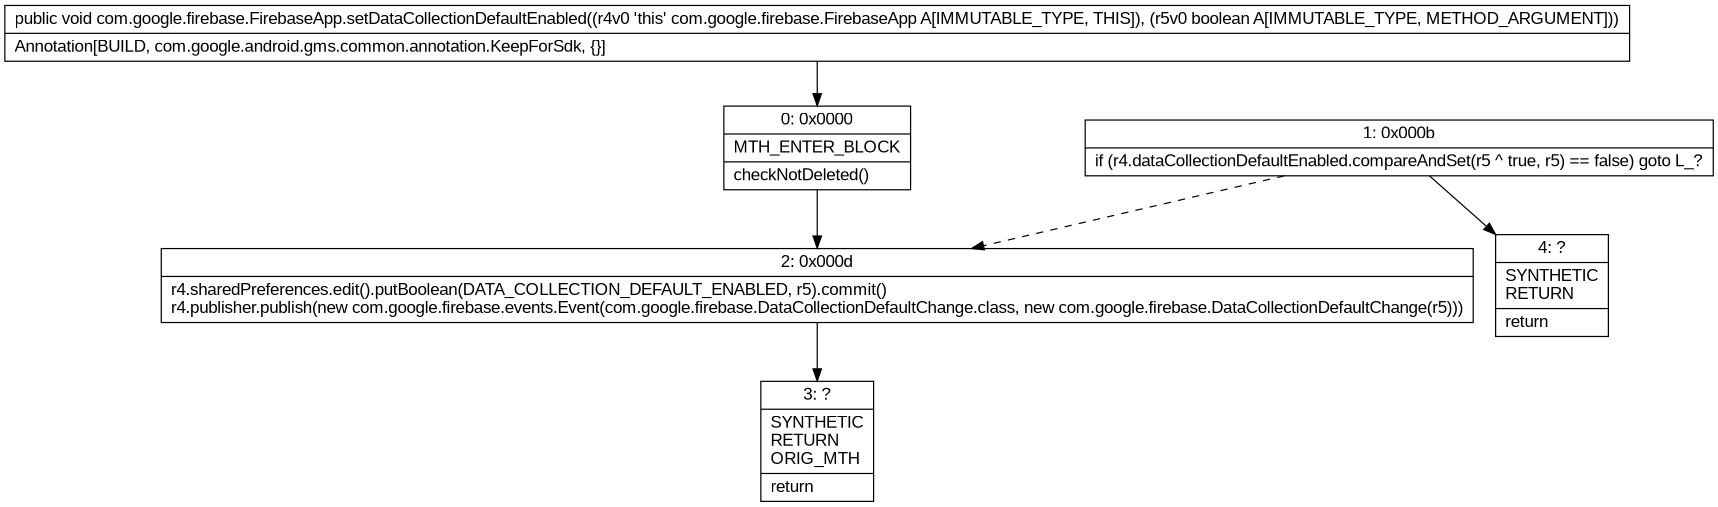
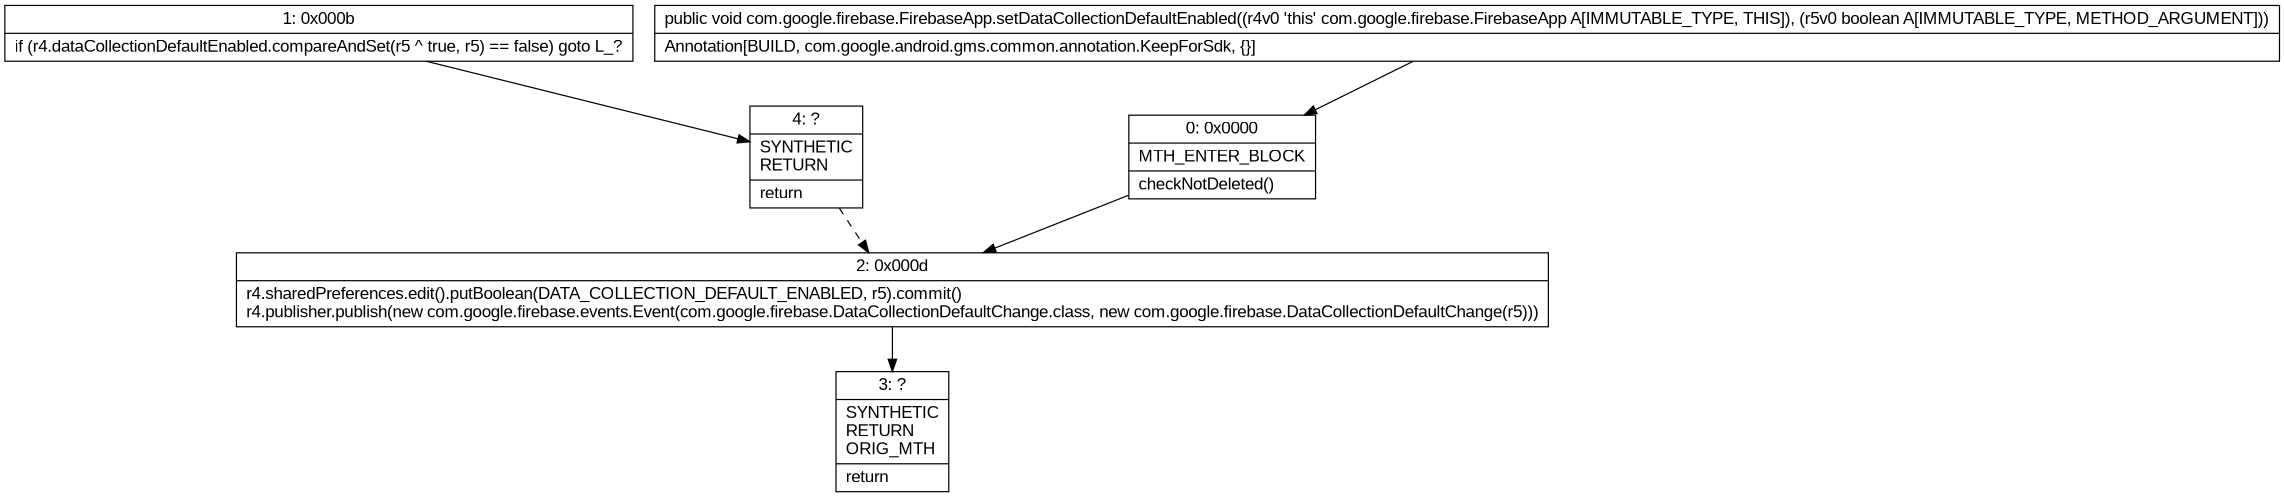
edge "1: 0x000b" -> "2: 0x000d": now "4: ?" -> "2: 0x000d"
